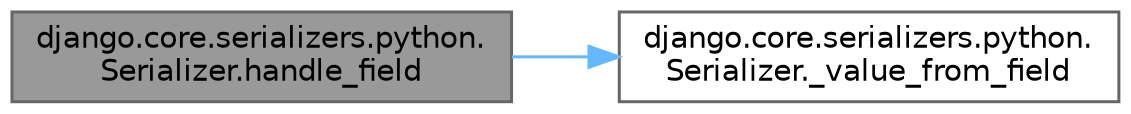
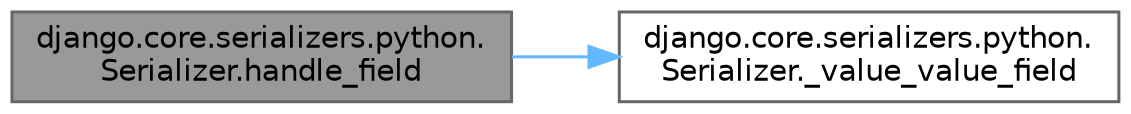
node "django.core.serializers.python. Serializer._value_from_field": label "django.core.serializers.python. Serializer._value_from_field" -> "django.core.serializers.python. Serializer._value_value_field"
